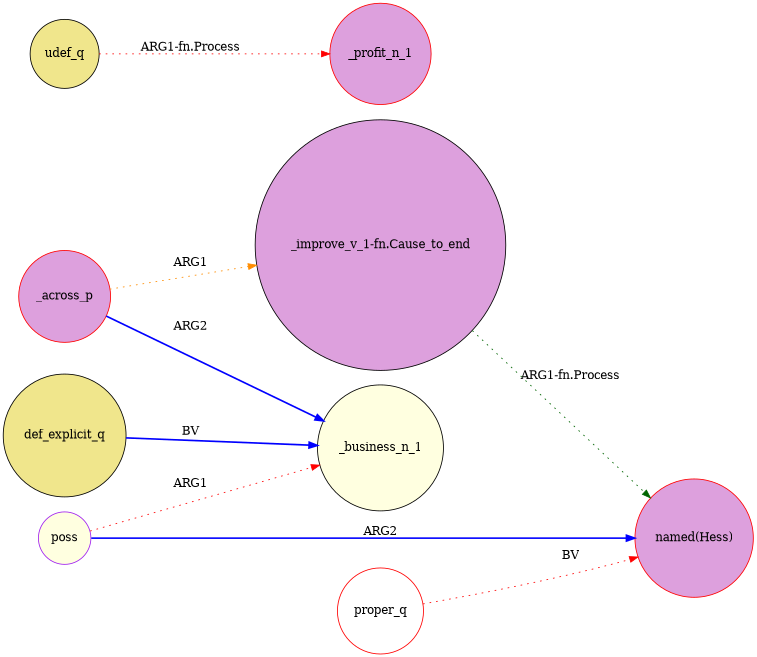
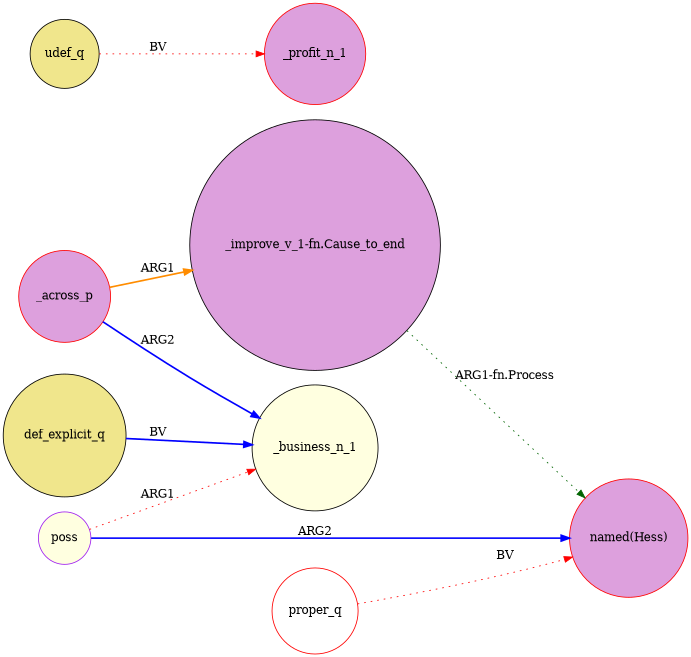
edge "udef_q" -> "_profit_n_1": label "ARG1-fn.Process" -> "BV"
edge "_across_p" -> "_improve_v_1-fn.Cause_to_end": style dotted -> bold
